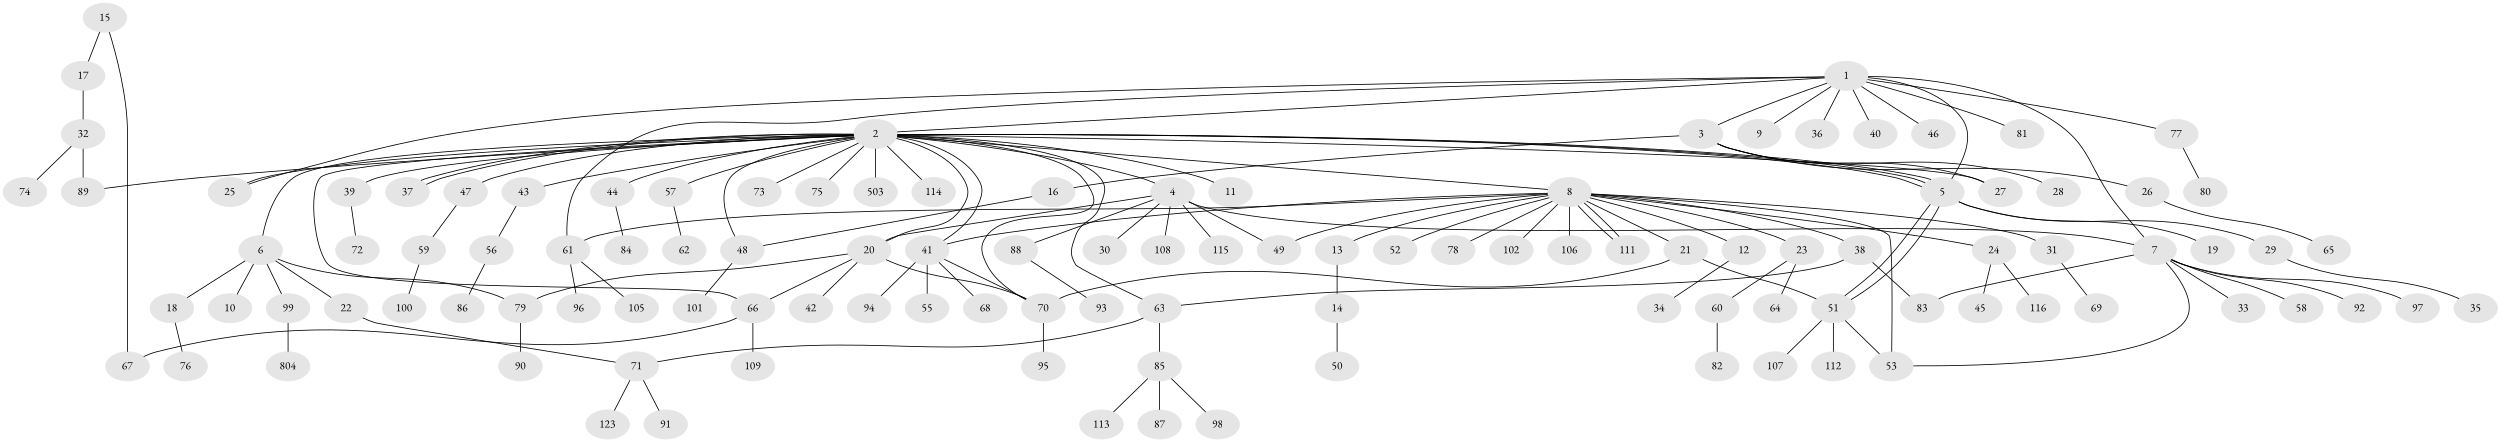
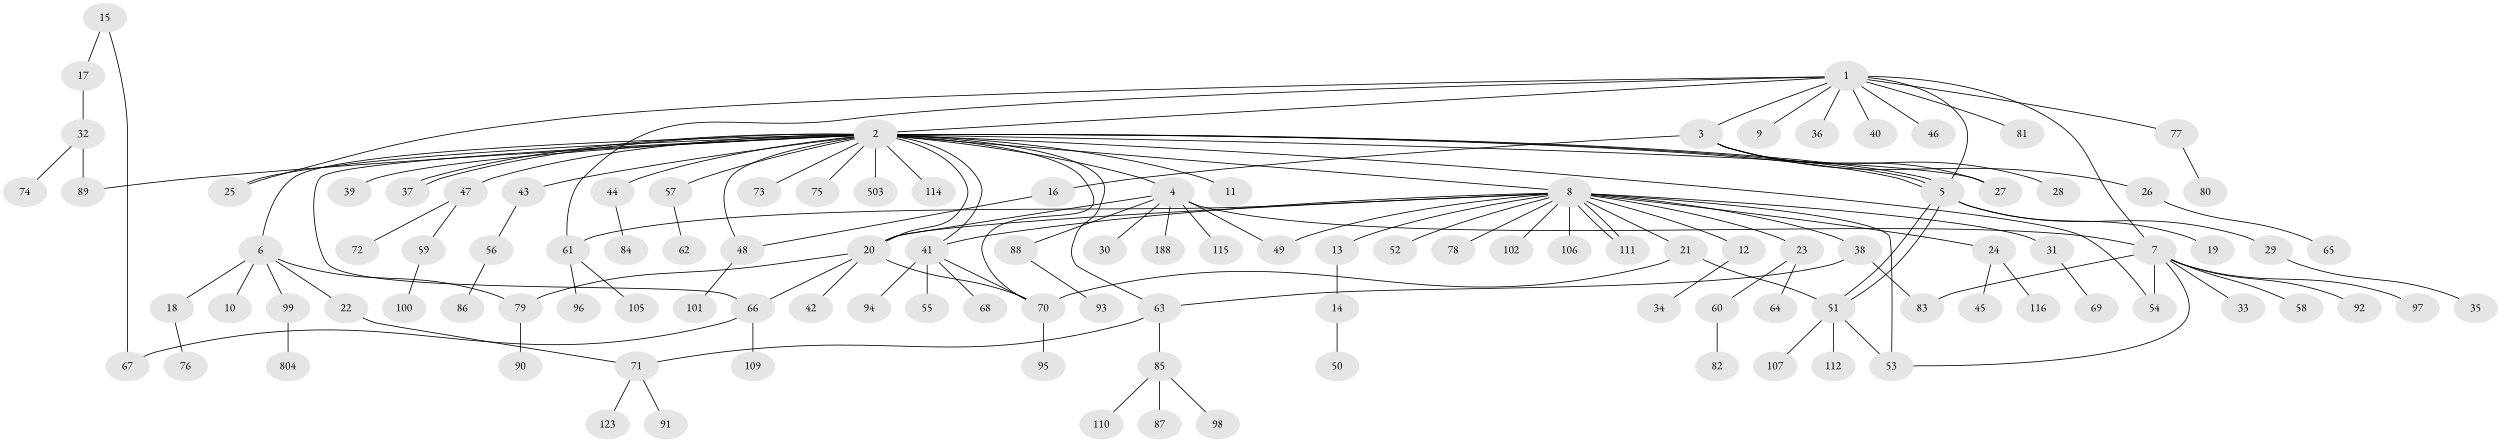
edge "8" -- "20": added
edge "39" -- "72": now "47" -- "72"
node "108": label "108" -> "188"
node "54": added
node "113": label "113" -> "110"
